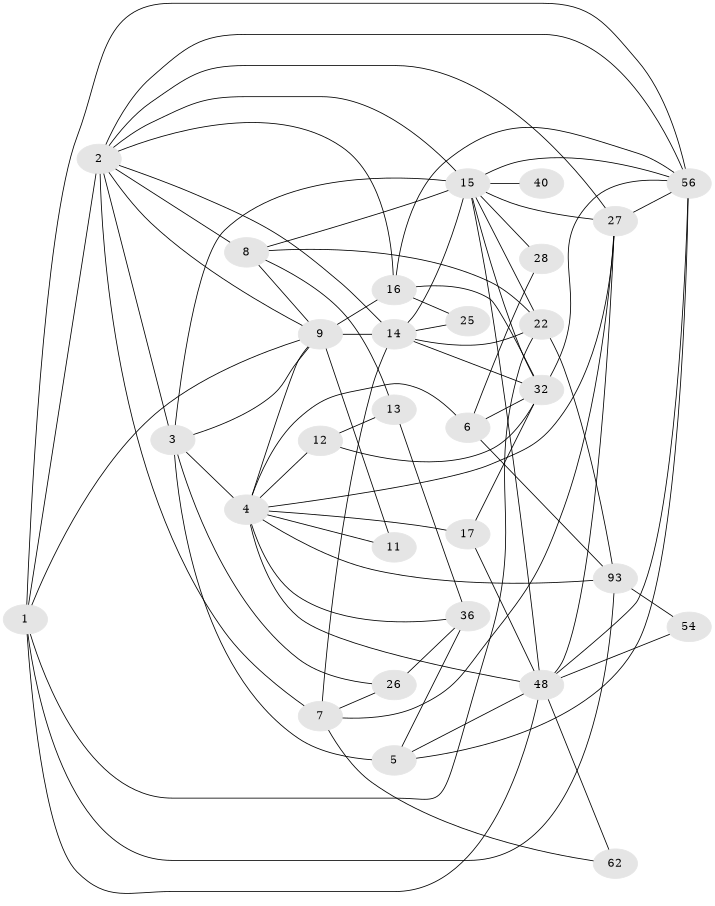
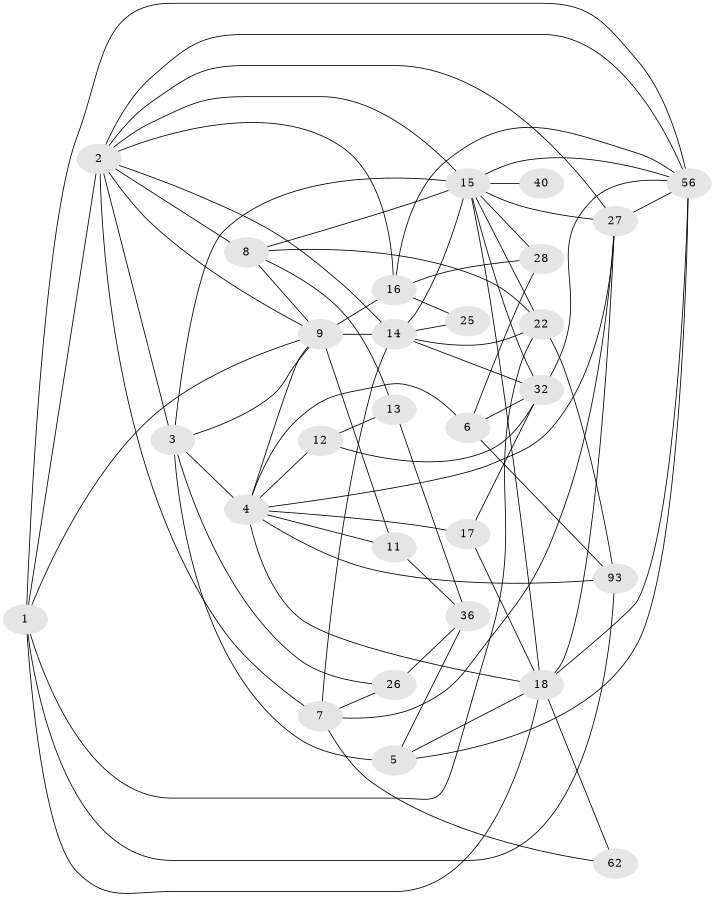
edge "16" -- "32": now "16" -- "28"
edge "4" -- "36": now "11" -- "36"
node "54": removed
node "48": label "48" -> "18"
